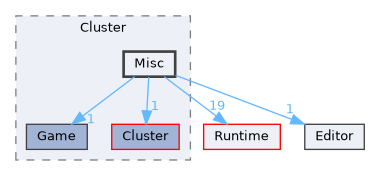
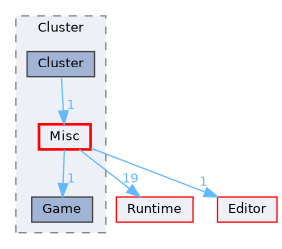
node "Misc": color grey25 -> red
edge "Misc" -> "Cluster": reversed
node "Cluster": color red -> grey25
node "Editor": color grey25 -> red
